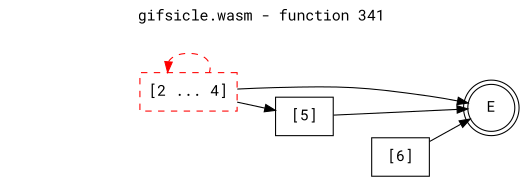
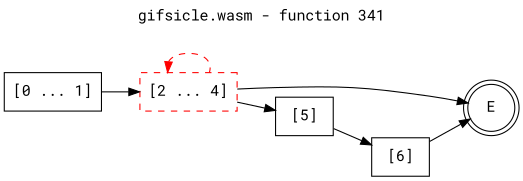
node "[0 ... 1]": added
edge "[5]" -> "E": now "[5]" -> "[6]"
